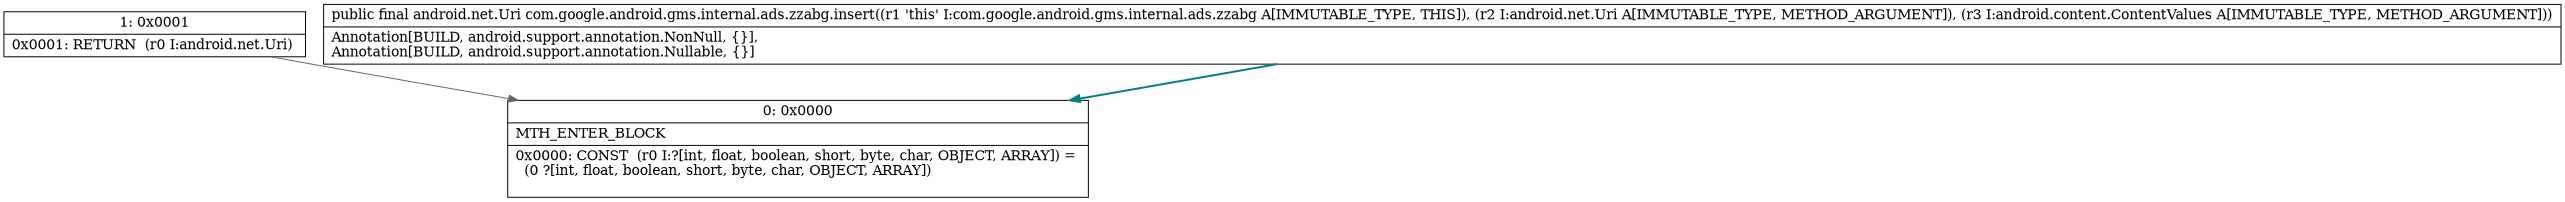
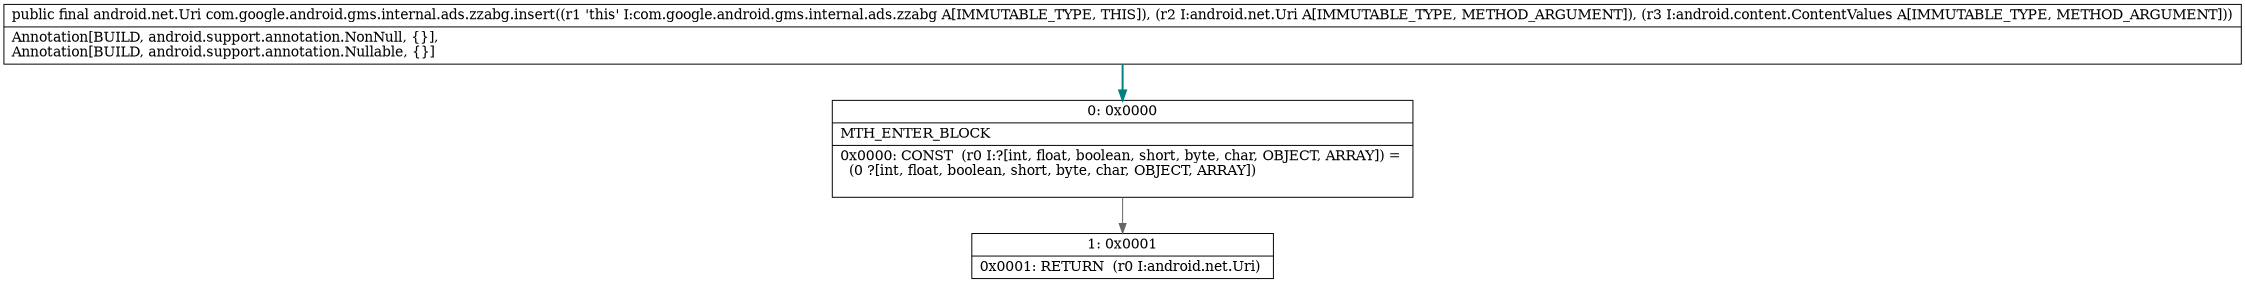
edge "1: 0x0001" -> "0: 0x0000": reversed
